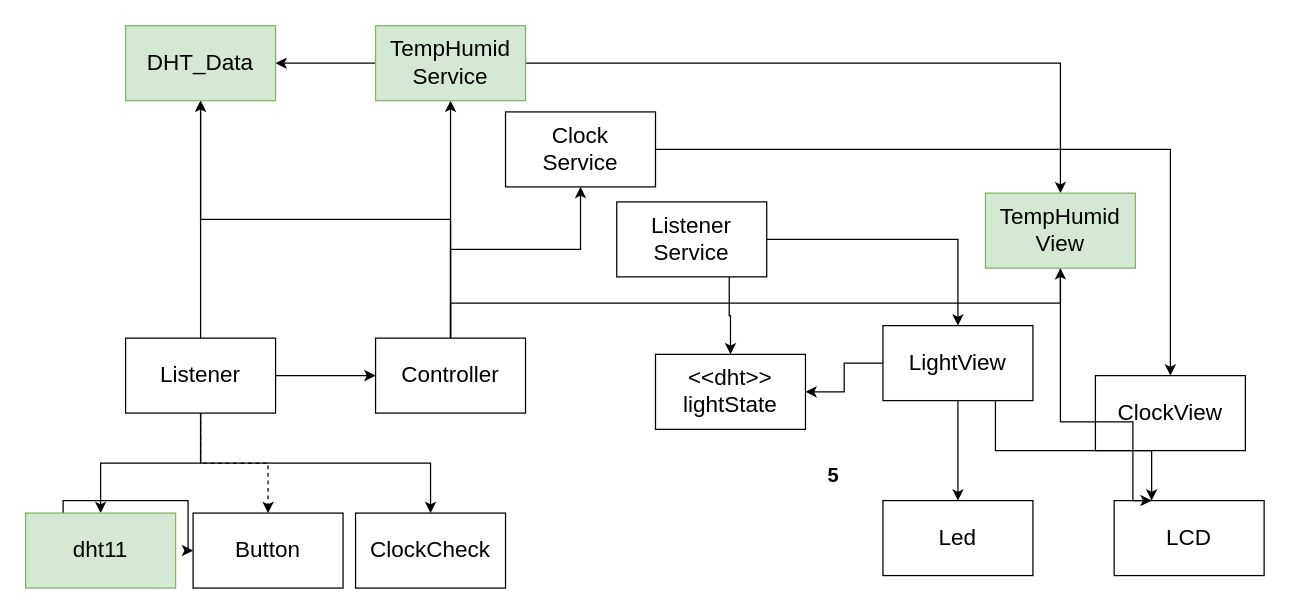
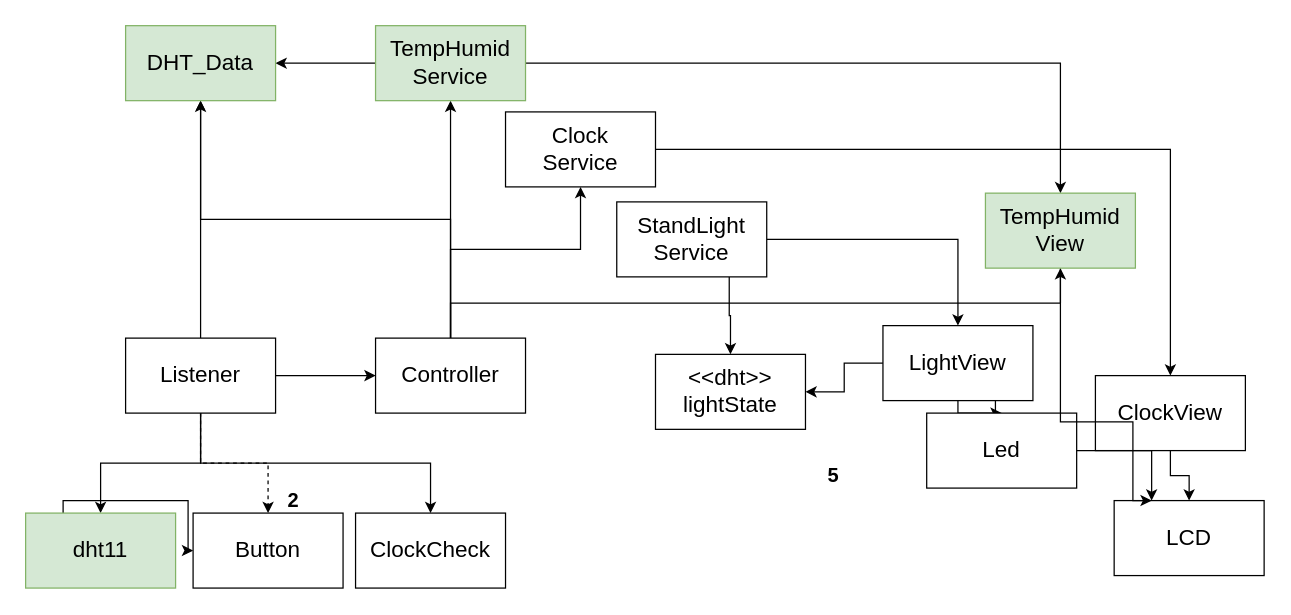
node "Listener Service": label "Listener Service" -> "StandLight Service"
edge "ClockView" -> "LCD": added
node "2": added
node "Led": moved (958, 538) -> (1002, 451)
